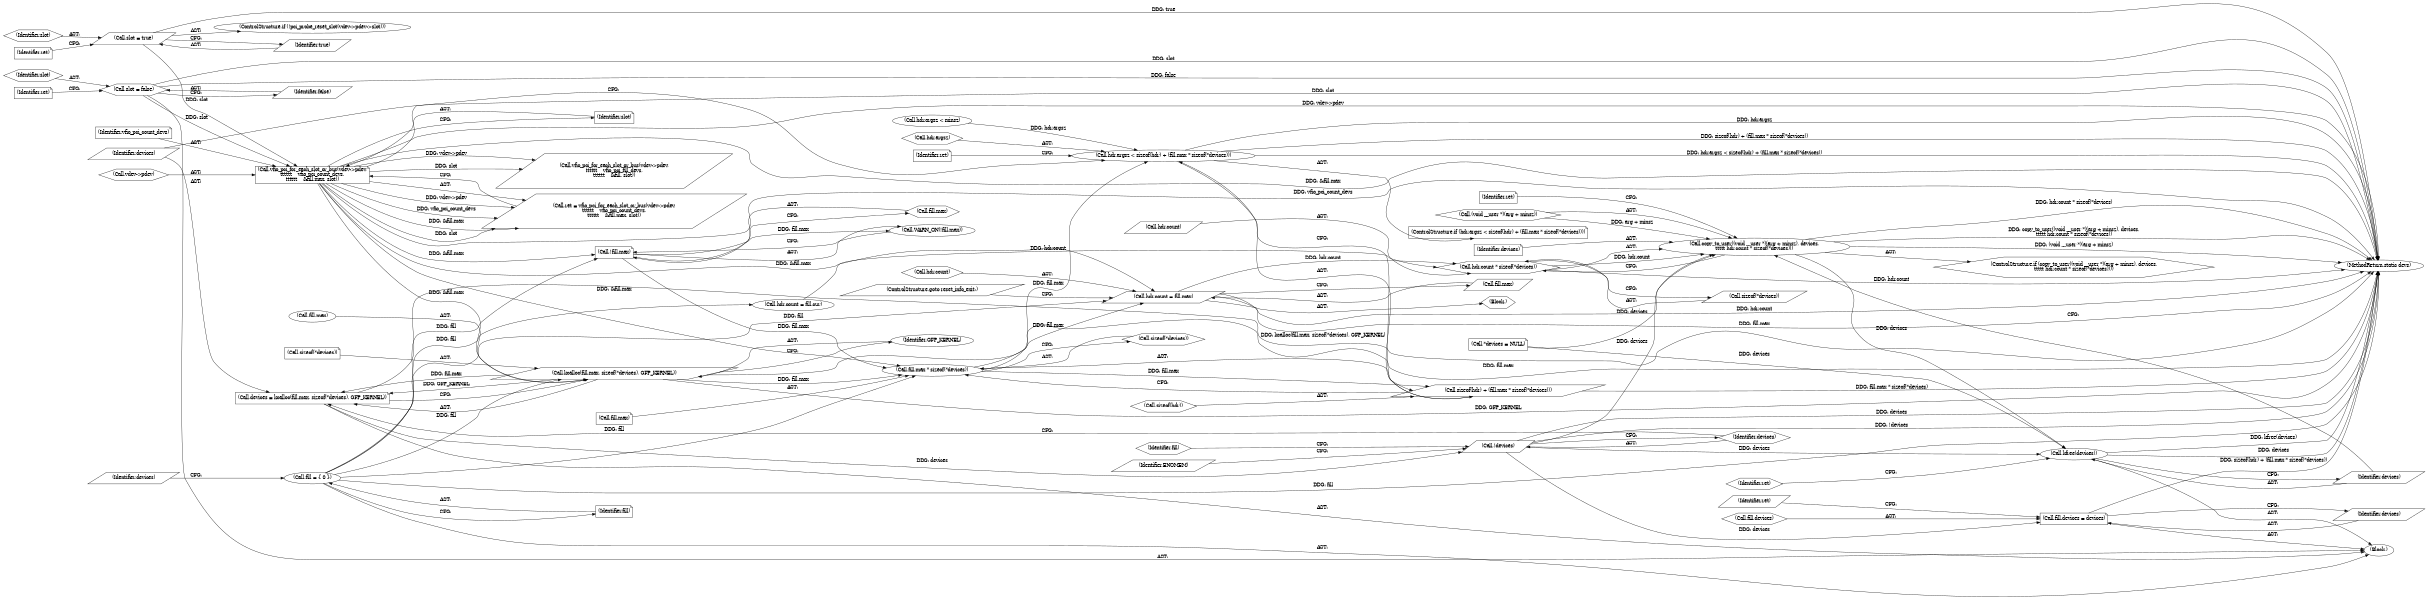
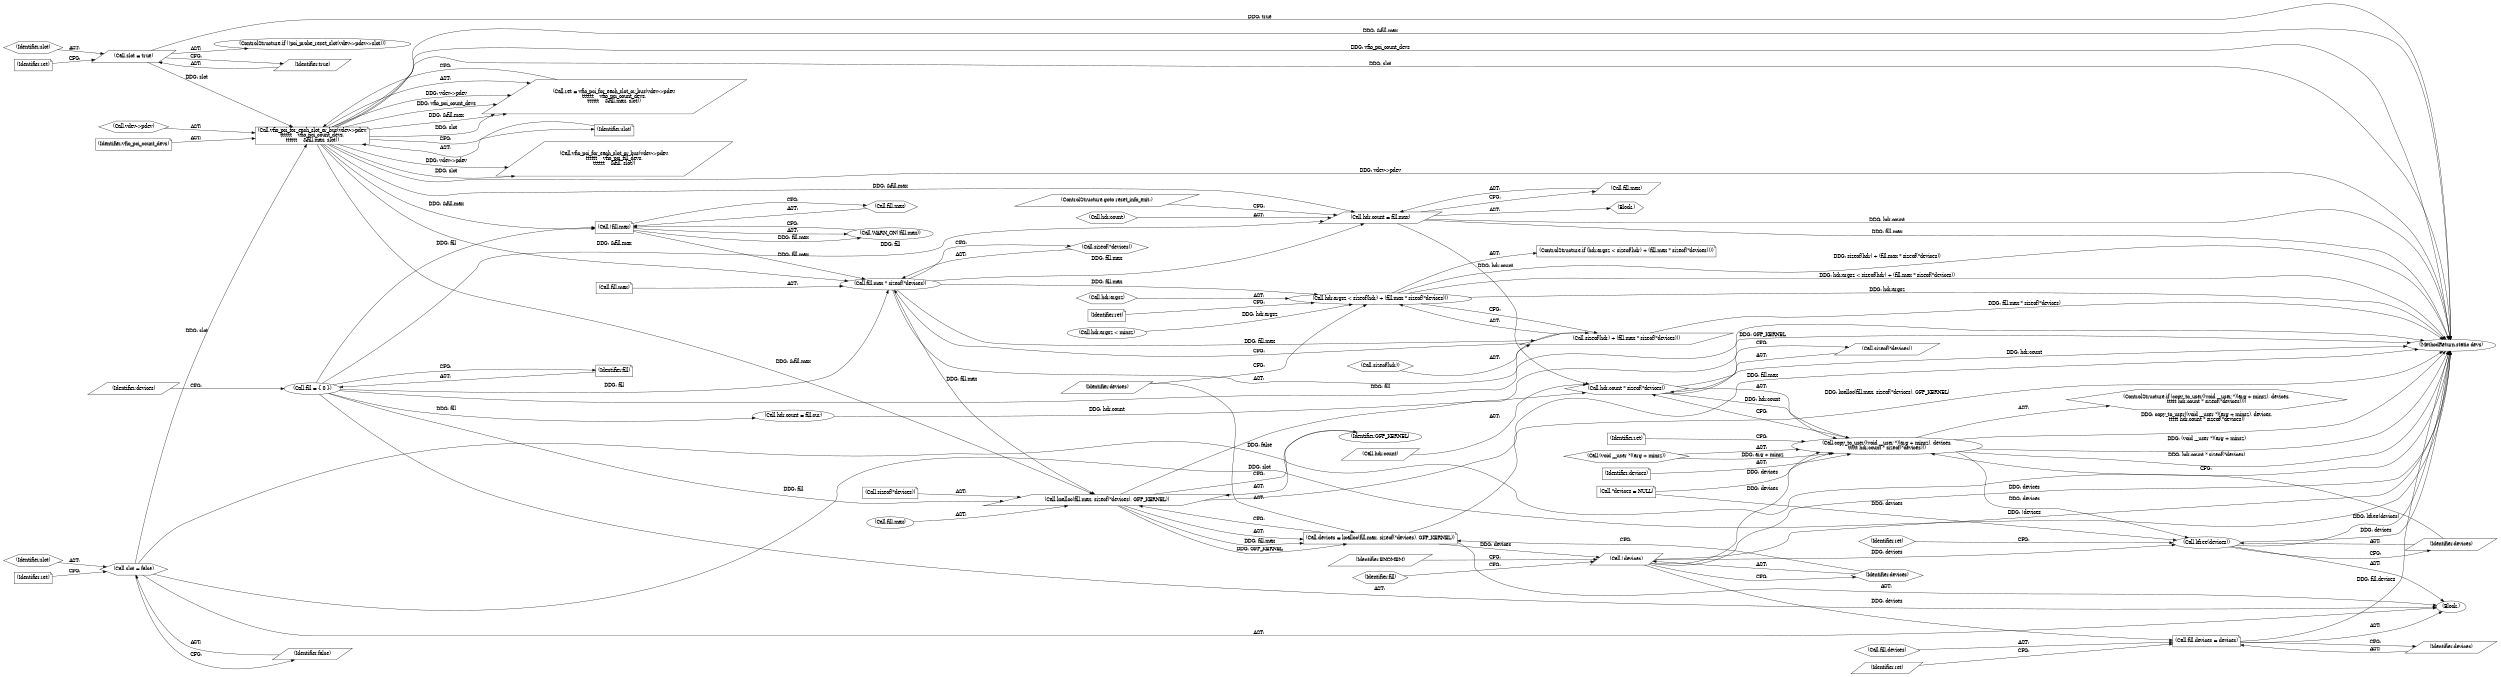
edge "(Call,kcalloc(fill.max, sizeof(*devices), GFP_KERNEL))" -> "(Call,fill.max * sizeof(*devices))": reversed
edge "(Call,fill.devices = devices)" -> "(MethodReturn,static devs)": label "DDG: sizeof(hdr) + (fill.max * sizeof(*devices))" -> "DDG: fill.devices"
